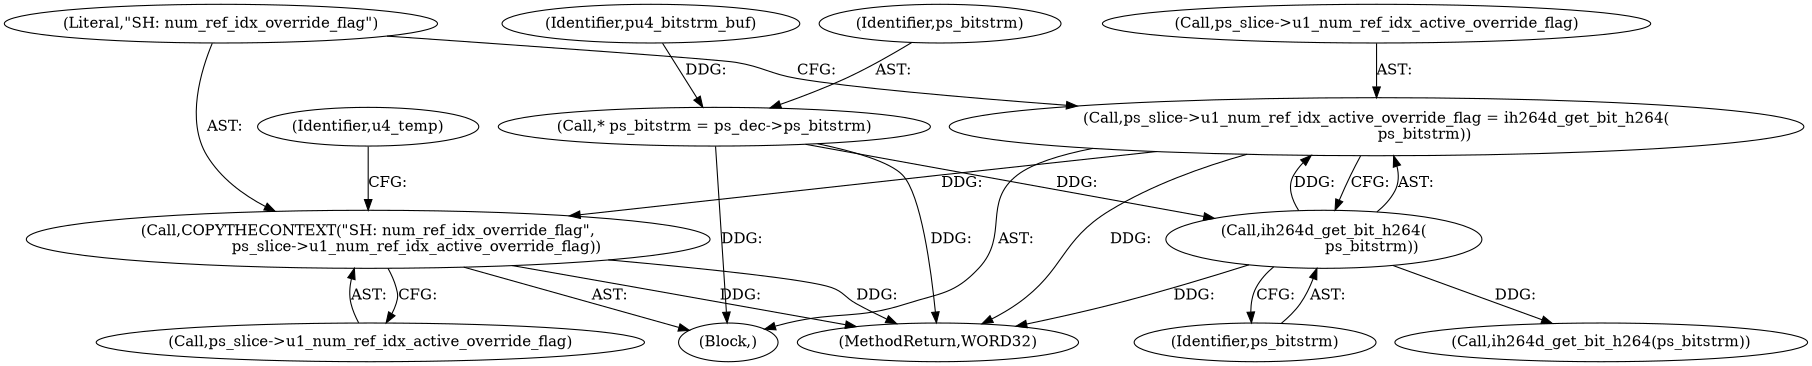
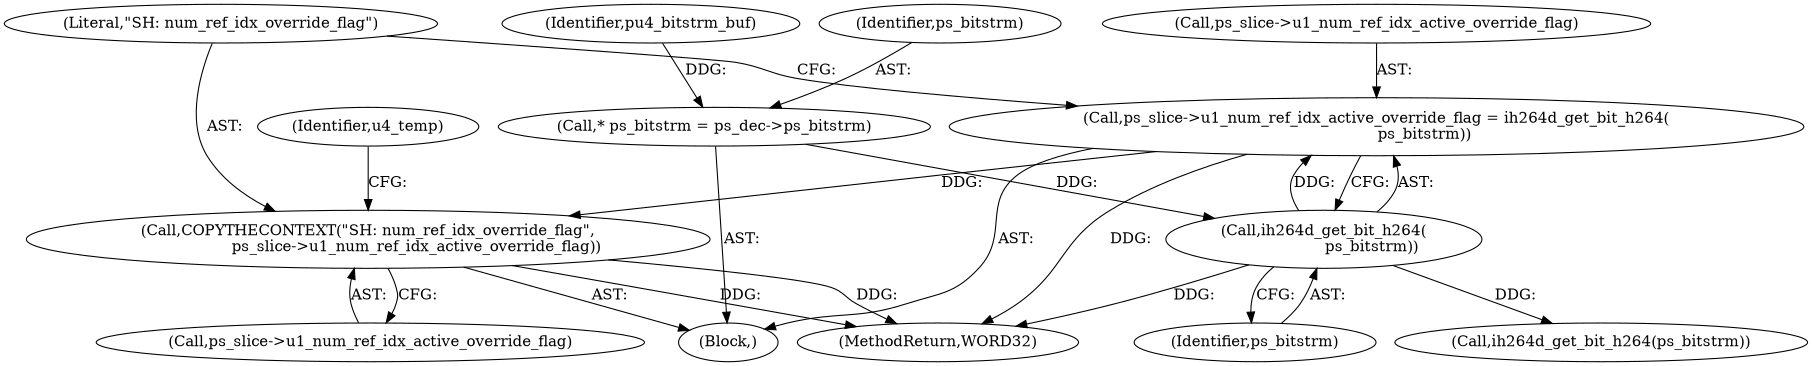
edge "(Call,* ps_bitstrm = ps_dec->ps_bitstrm)" -> "(MethodReturn,WORD32)": removed, label "DDG:"
edge "(Call,* ps_bitstrm = ps_dec->ps_bitstrm)" -> "(Block,)": label "DDG: " -> "AST: "
